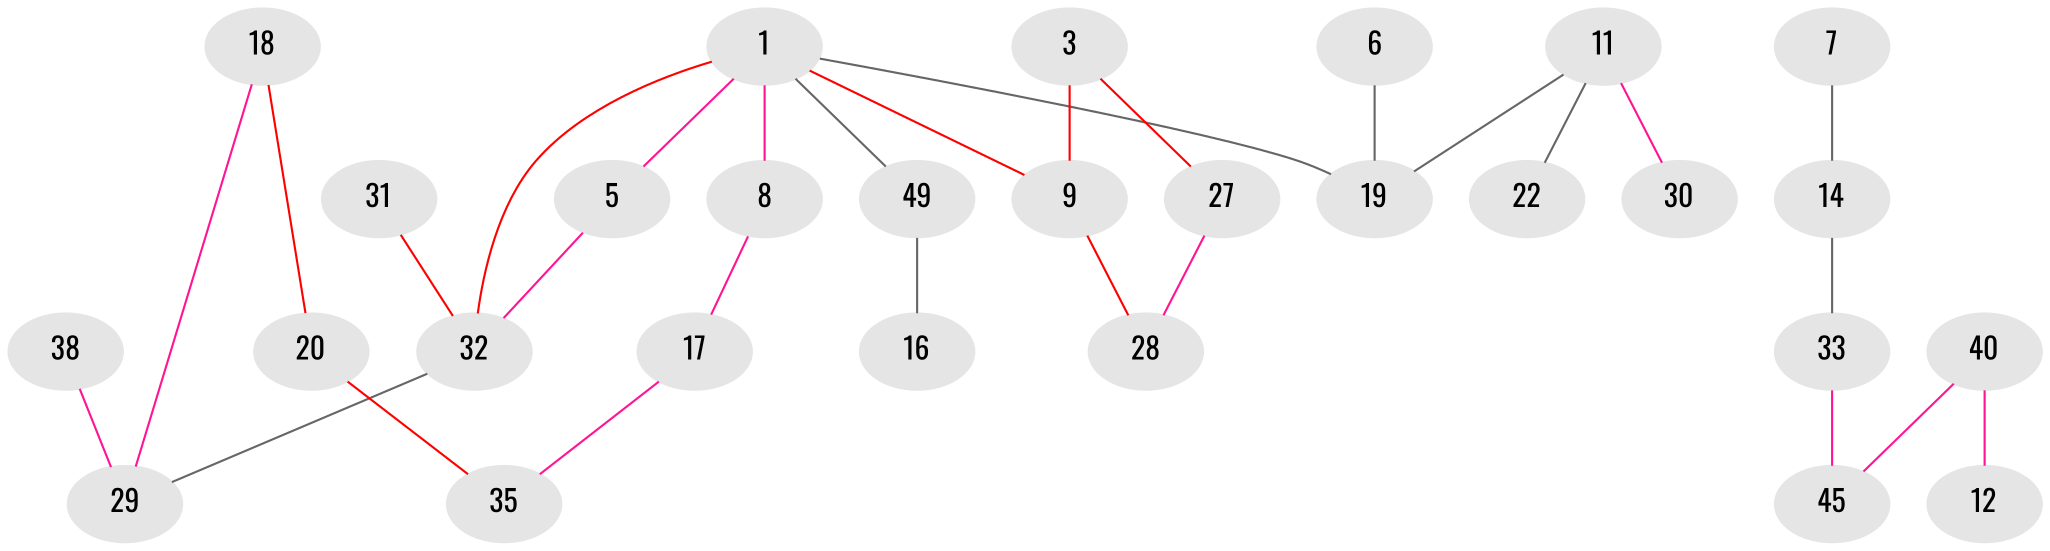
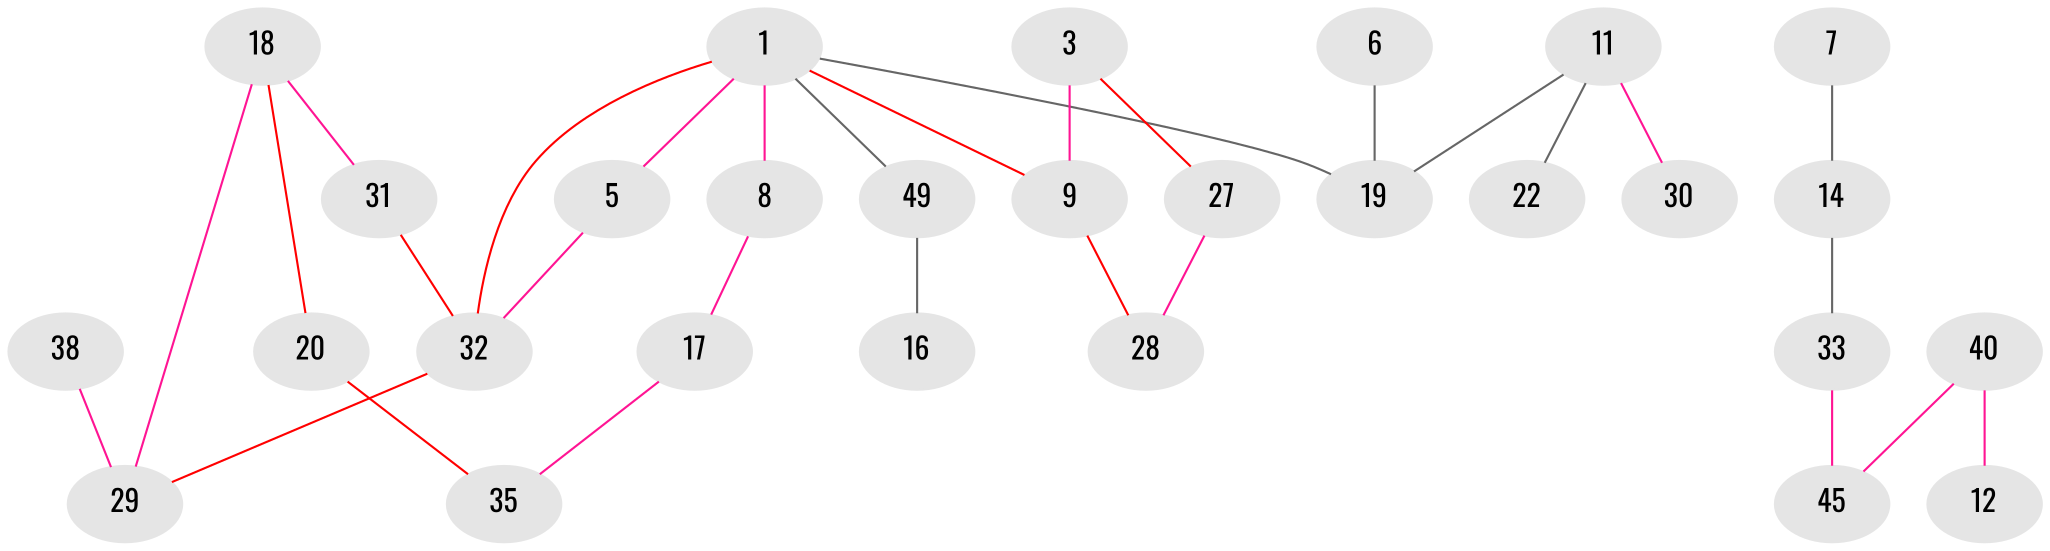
edge "18" -- "31": added
edge "3" -- "9": color red -> deeppink
edge "32" -- "29": color gray40 -> red
